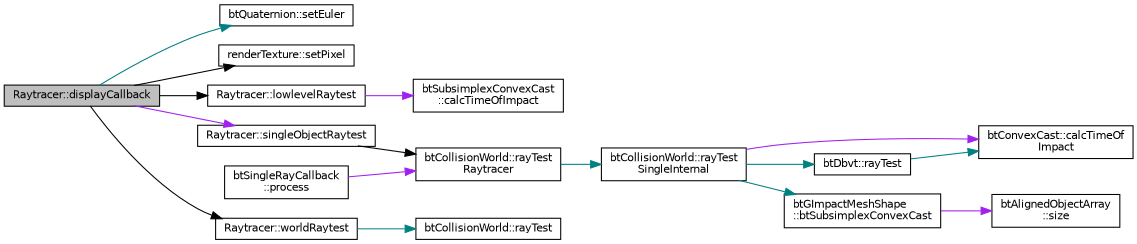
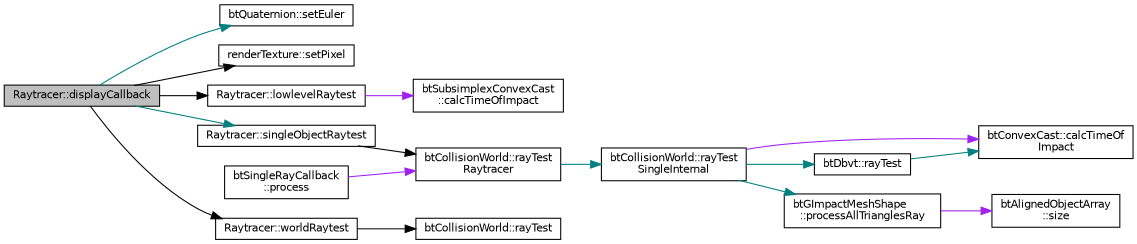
edge "Raytracer::displayCallback" -> "Raytracer::singleObjectRaytest": color purple -> teal
node "btGImpactMeshShape ::btSubsimplexConvexCast": label "btGImpactMeshShape ::btSubsimplexConvexCast" -> "btGImpactMeshShape ::processAllTrianglesRay"
edge "Raytracer::worldRaytest" -> "btCollisionWorld::rayTest": color teal -> black
